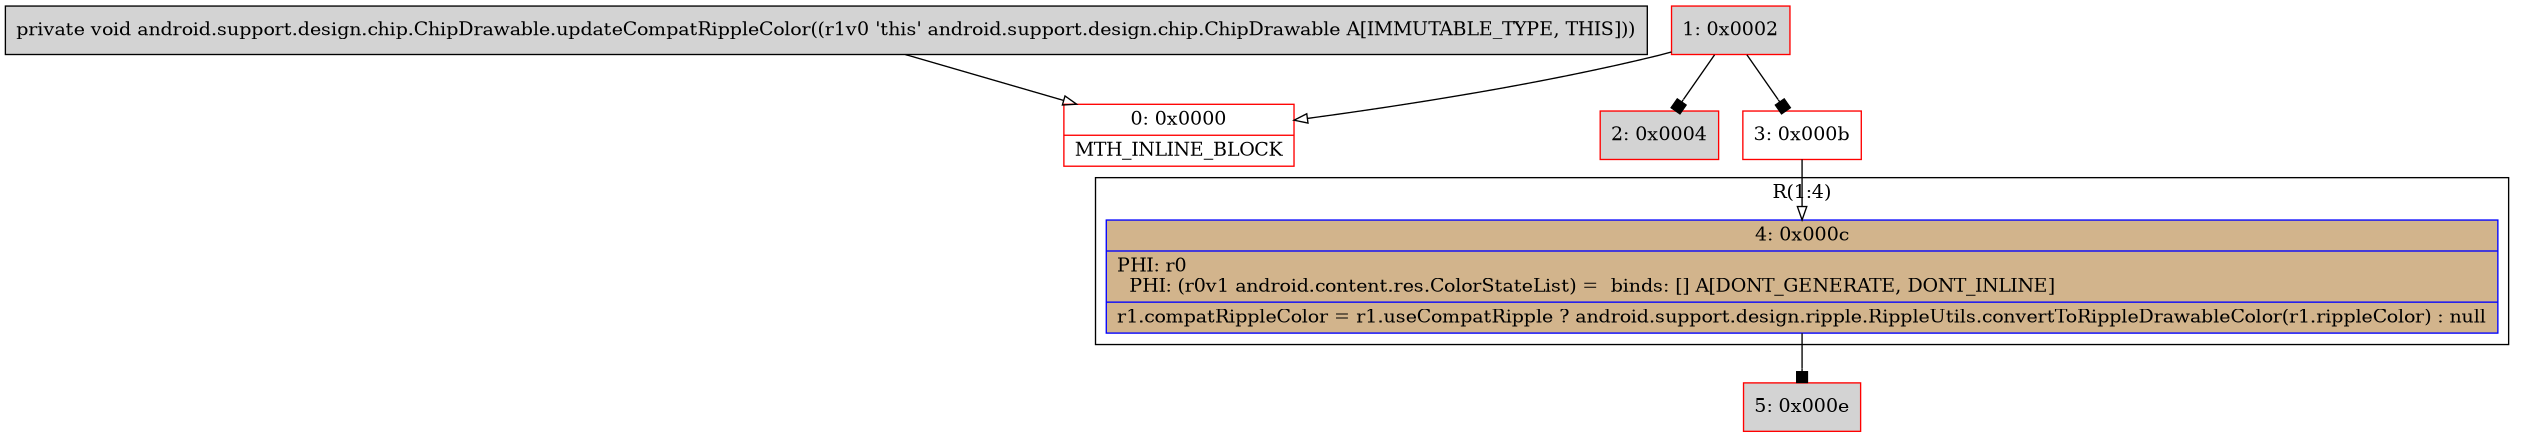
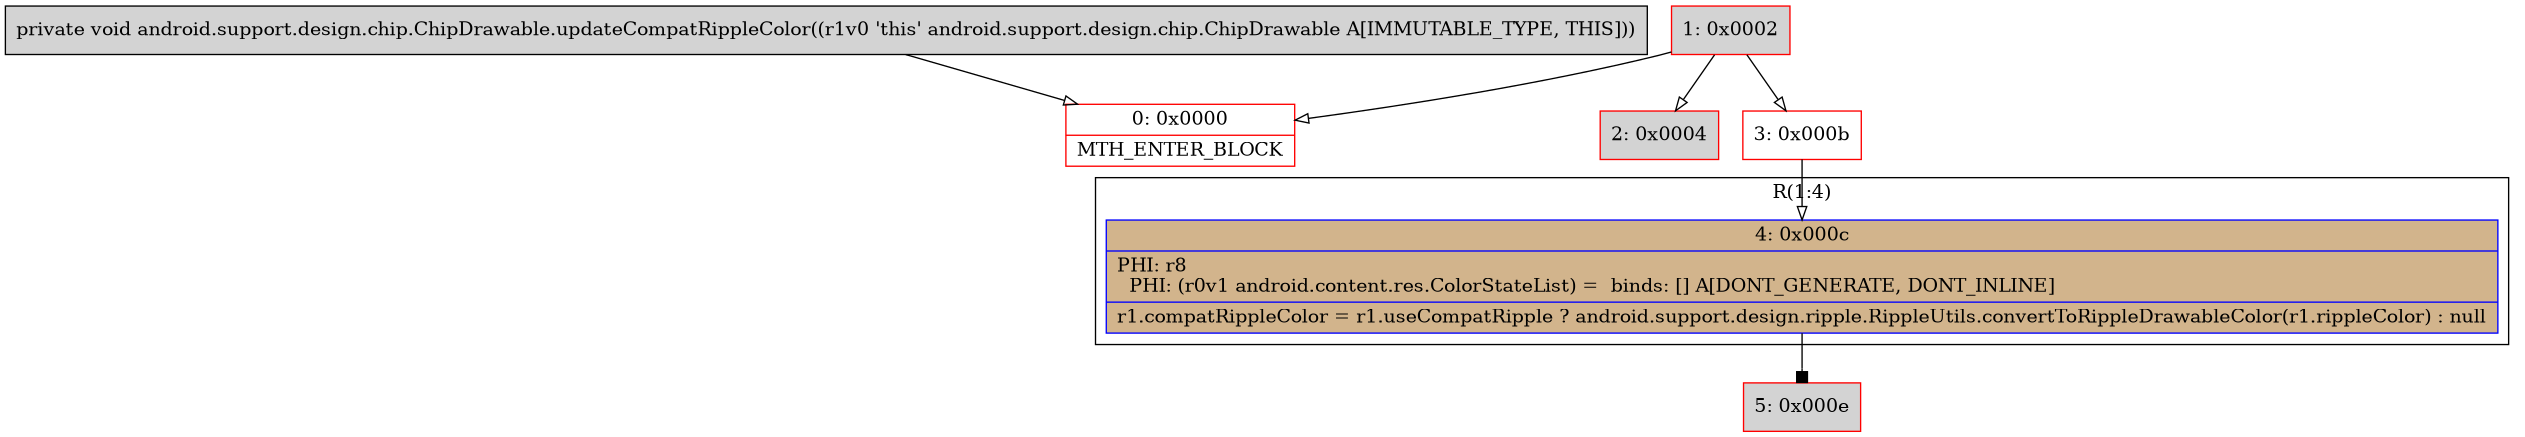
edge "1: 0x0002" -> "2: 0x0004": arrowhead box -> onormal
edge "1: 0x0002" -> "3: 0x000b": arrowhead box -> onormal
node "0: 0x0000": text "MTH_INLINE_BLOCK" -> "MTH_ENTER_BLOCK"
node "4: 0x000c": text "PHI: r0" -> "PHI: r8"
